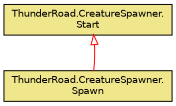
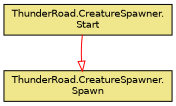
edge "ThunderRoad.CreatureSpawner. Spawn" -> "ThunderRoad.CreatureSpawner. Start": reversed
